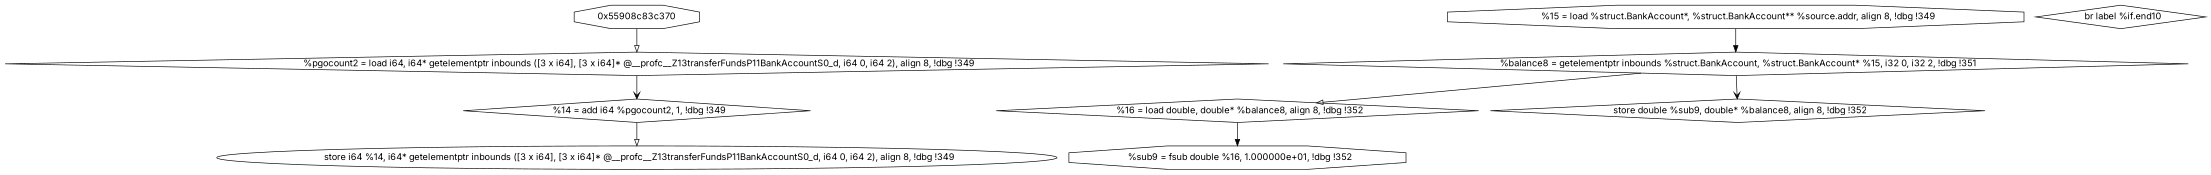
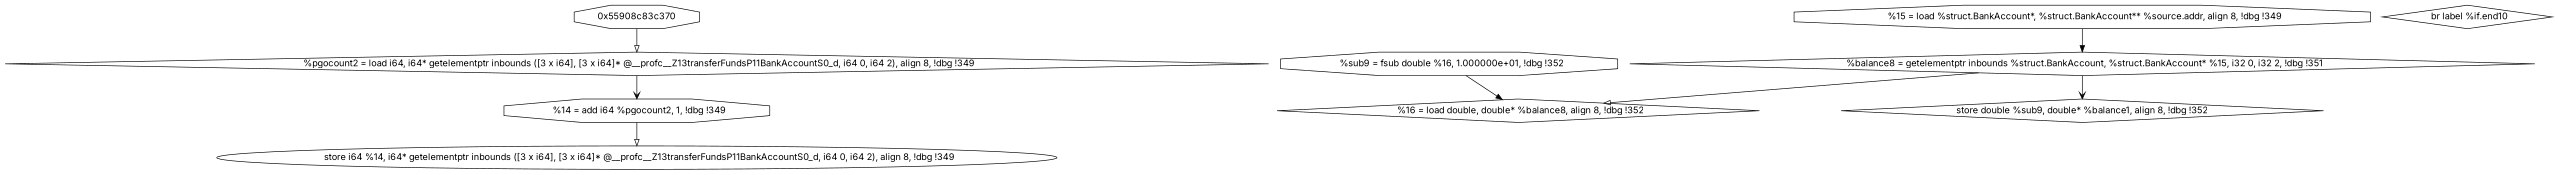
node "%14 = add i64 %pgocount2, 1, !dbg !349": shape diamond -> octagon
node "store double %sub9, double* %balance8, align 8, !dbg !352": label "store double %sub9, double* %balance8, align 8, !dbg !352" -> "store double %sub9, double* %balance1, align 8, !dbg !352"
edge "%16 = load double, double* %balance8, align 8, !dbg !352" -> "%sub9 = fsub double %16, 1.000000e+01, !dbg !352": reversed
